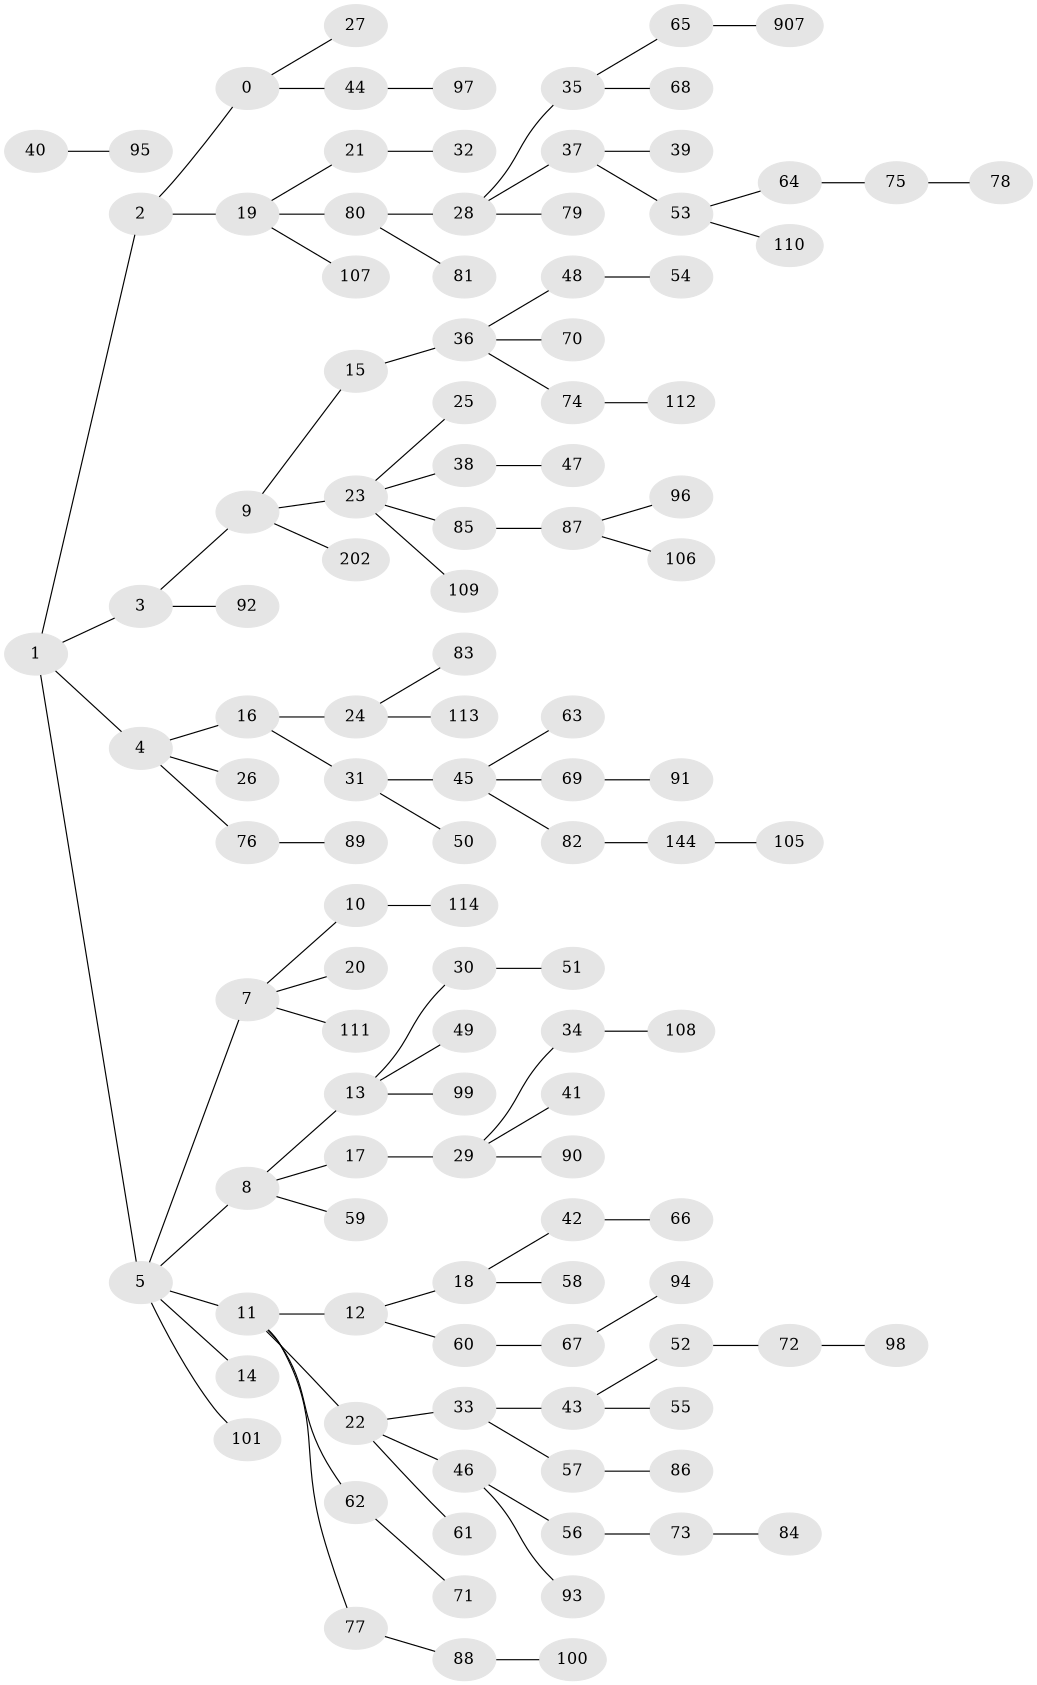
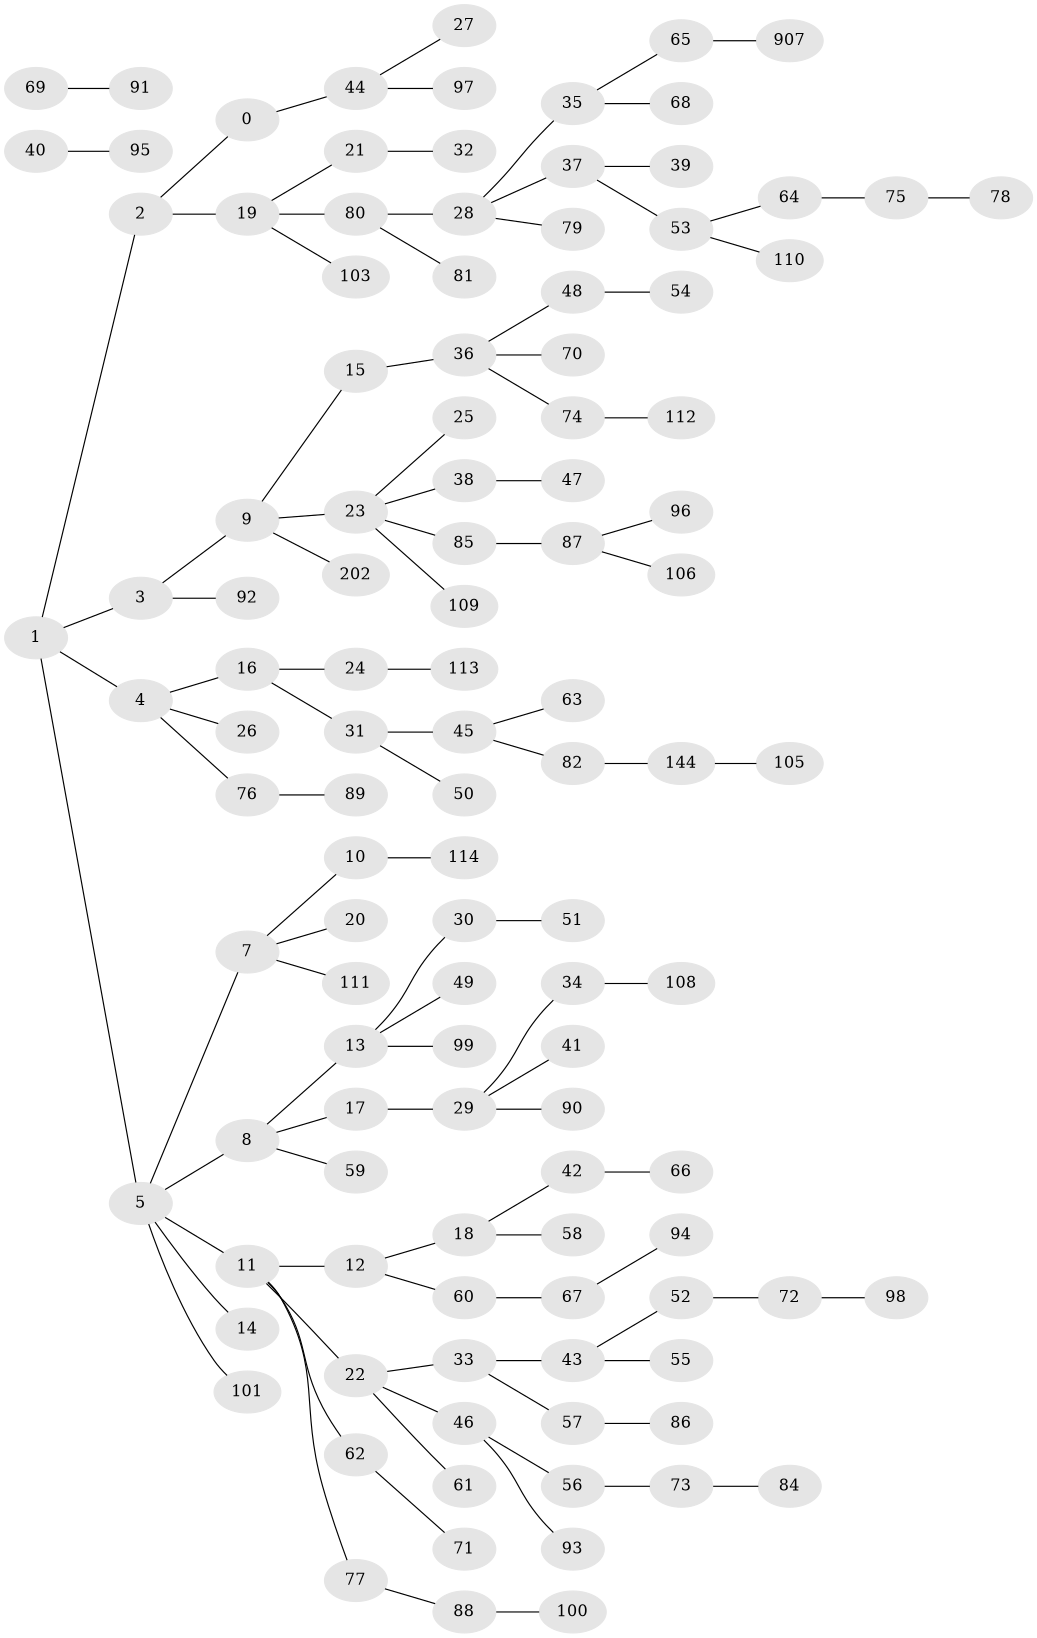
edge "27" -- "0": now "27" -- "44"
node "107": label "107" -> "103"
node "83": removed
edge "45" -- "69": removed
